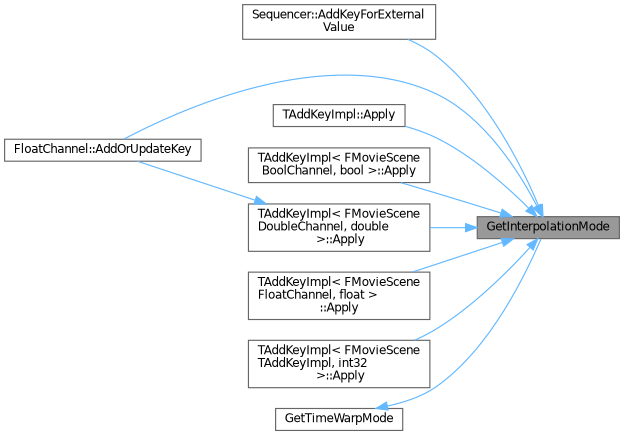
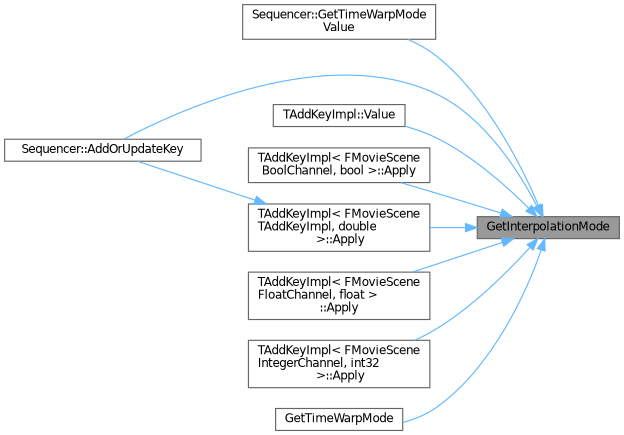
node "Sequencer::AddKeyForExternal Value": label "Sequencer::AddKeyForExternal Value" -> "Sequencer::GetTimeWarpMode Value"
node "TAddKeyImpl::Apply": label "TAddKeyImpl::Apply" -> "TAddKeyImpl::Value"
node "FloatChannel::AddOrUpdateKey": label "FloatChannel::AddOrUpdateKey" -> "Sequencer::AddOrUpdateKey"
node "TAddKeyImpl< FMovieScene DoubleChannel, double >::Apply": label "TAddKeyImpl< FMovieScene DoubleChannel, double >::Apply" -> "TAddKeyImpl< FMovieScene TAddKeyImpl, double >::Apply"
edge "GetInterpolationMode" -> "GetTimeWarpMode": reversed
node "TAddKeyImpl< FMovieScene TAddKeyImpl, int32 >::Apply": label "TAddKeyImpl< FMovieScene TAddKeyImpl, int32 >::Apply" -> "TAddKeyImpl< FMovieScene IntegerChannel, int32 >::Apply"
